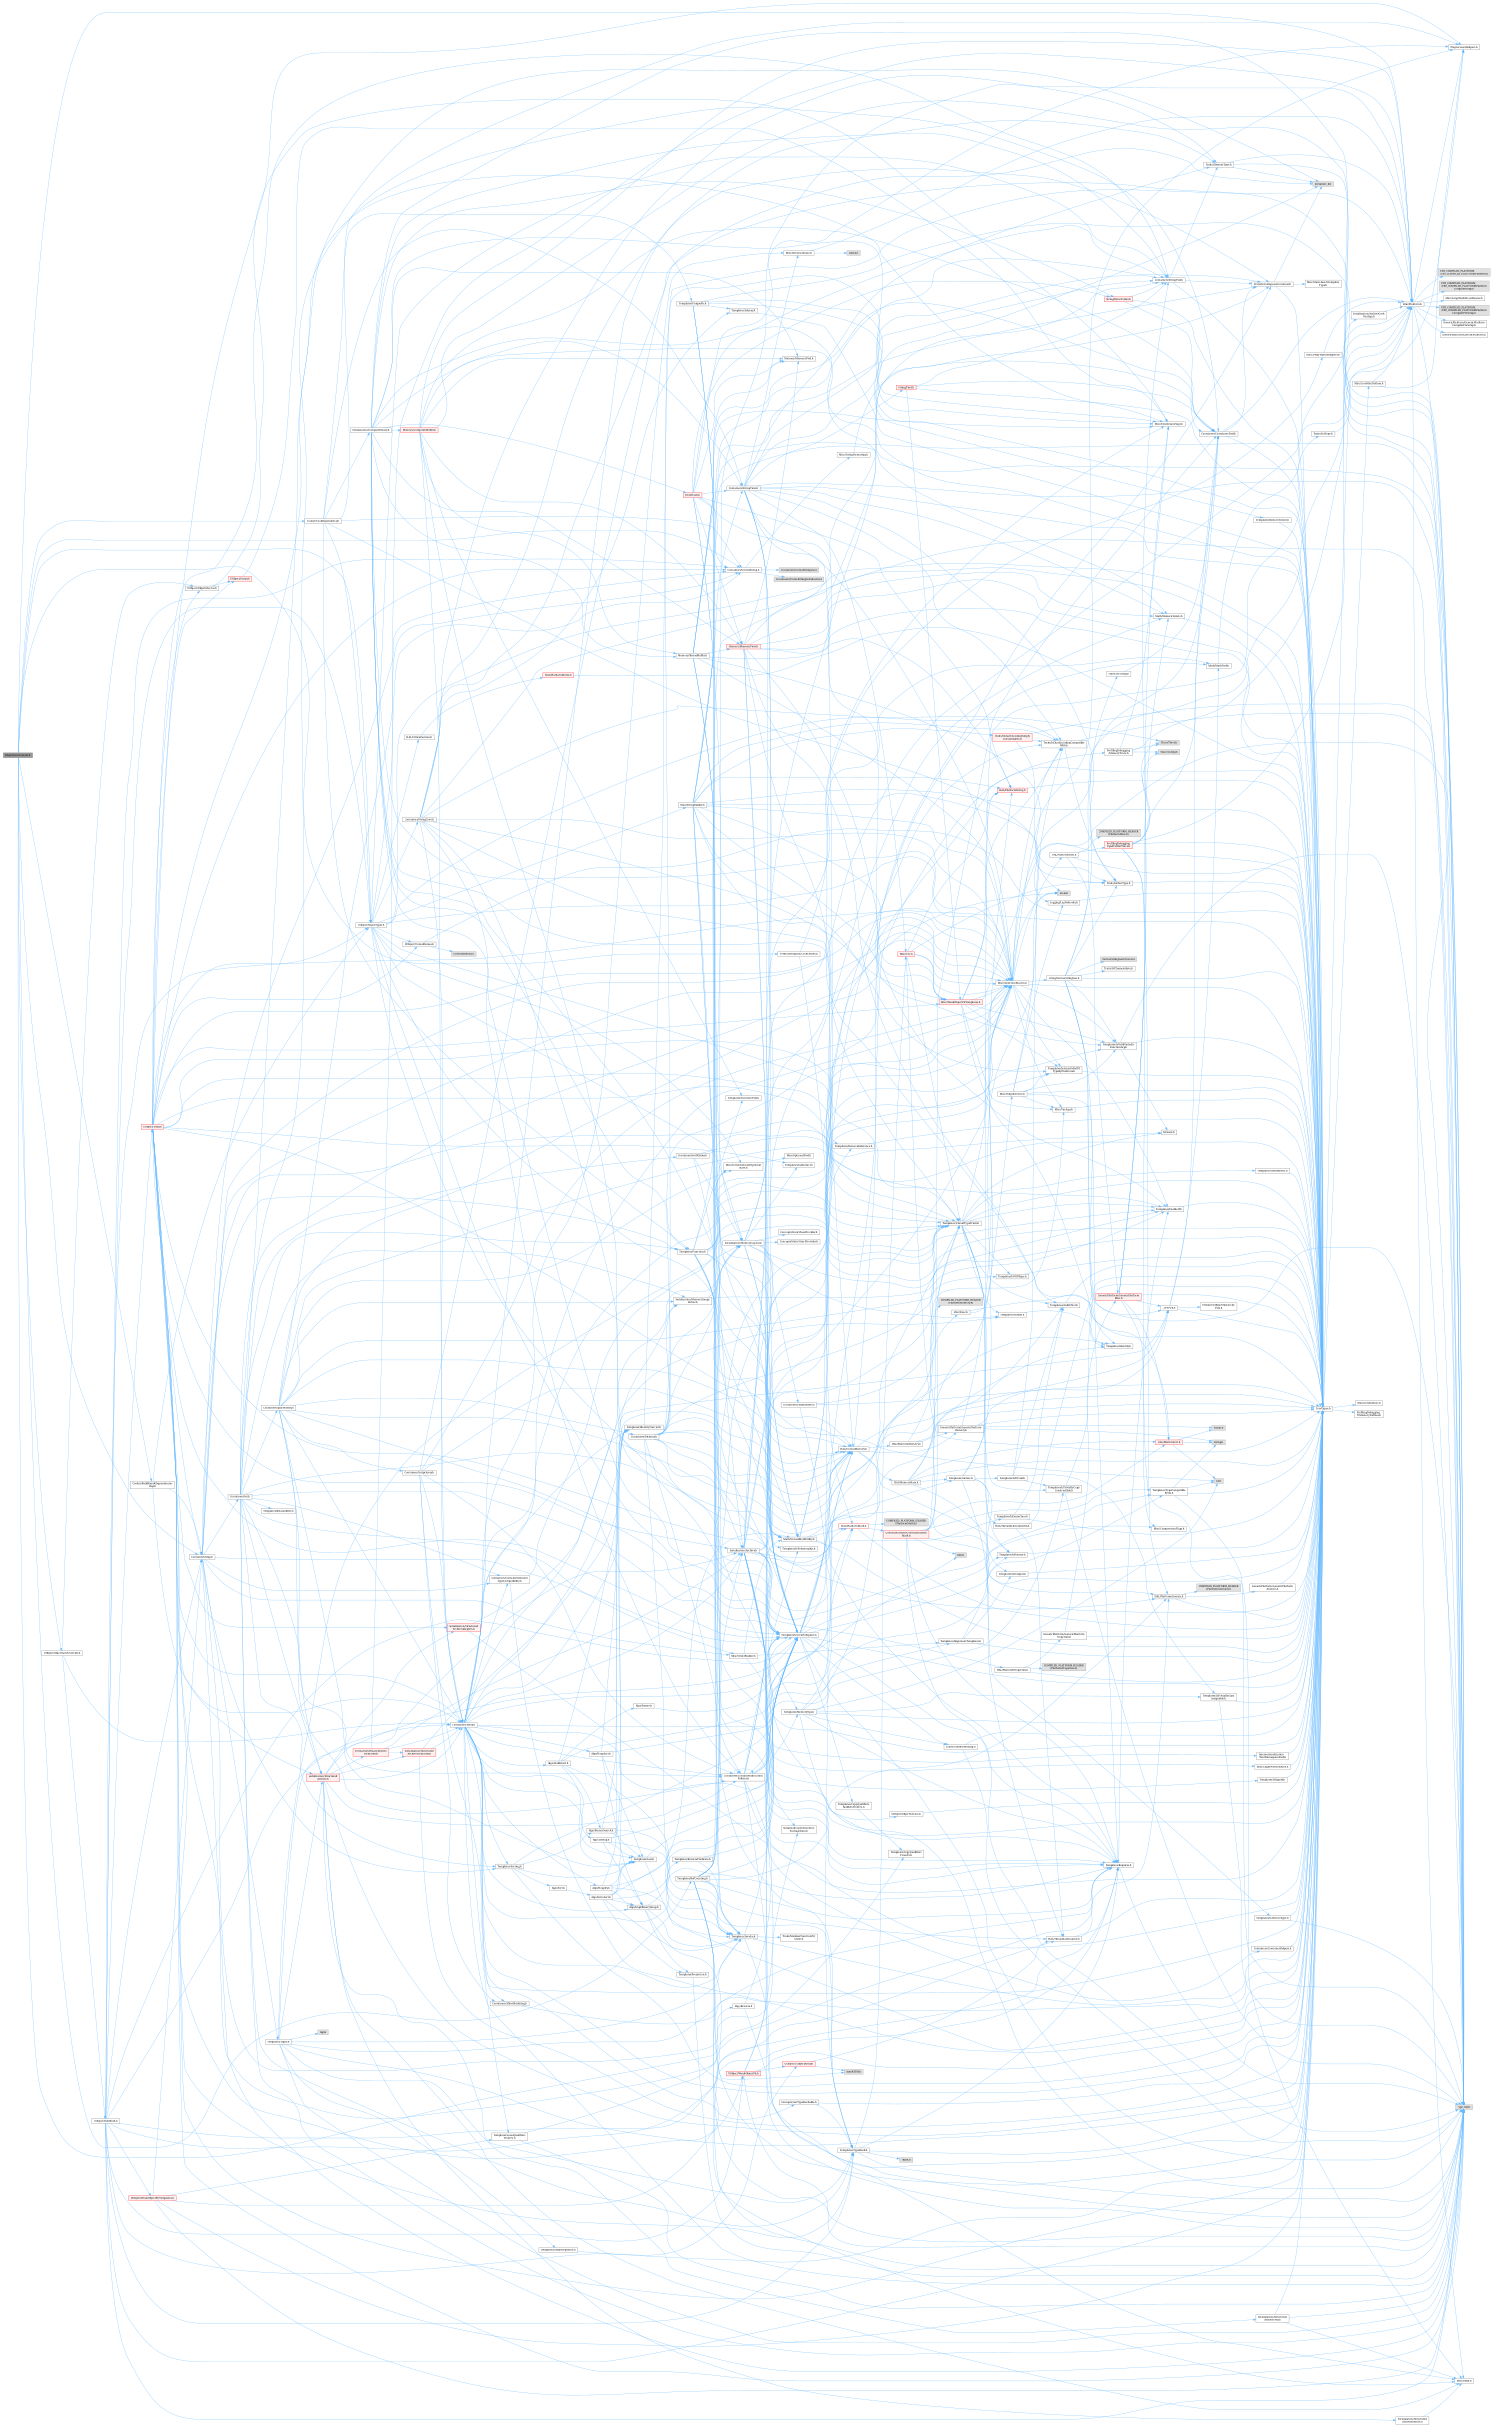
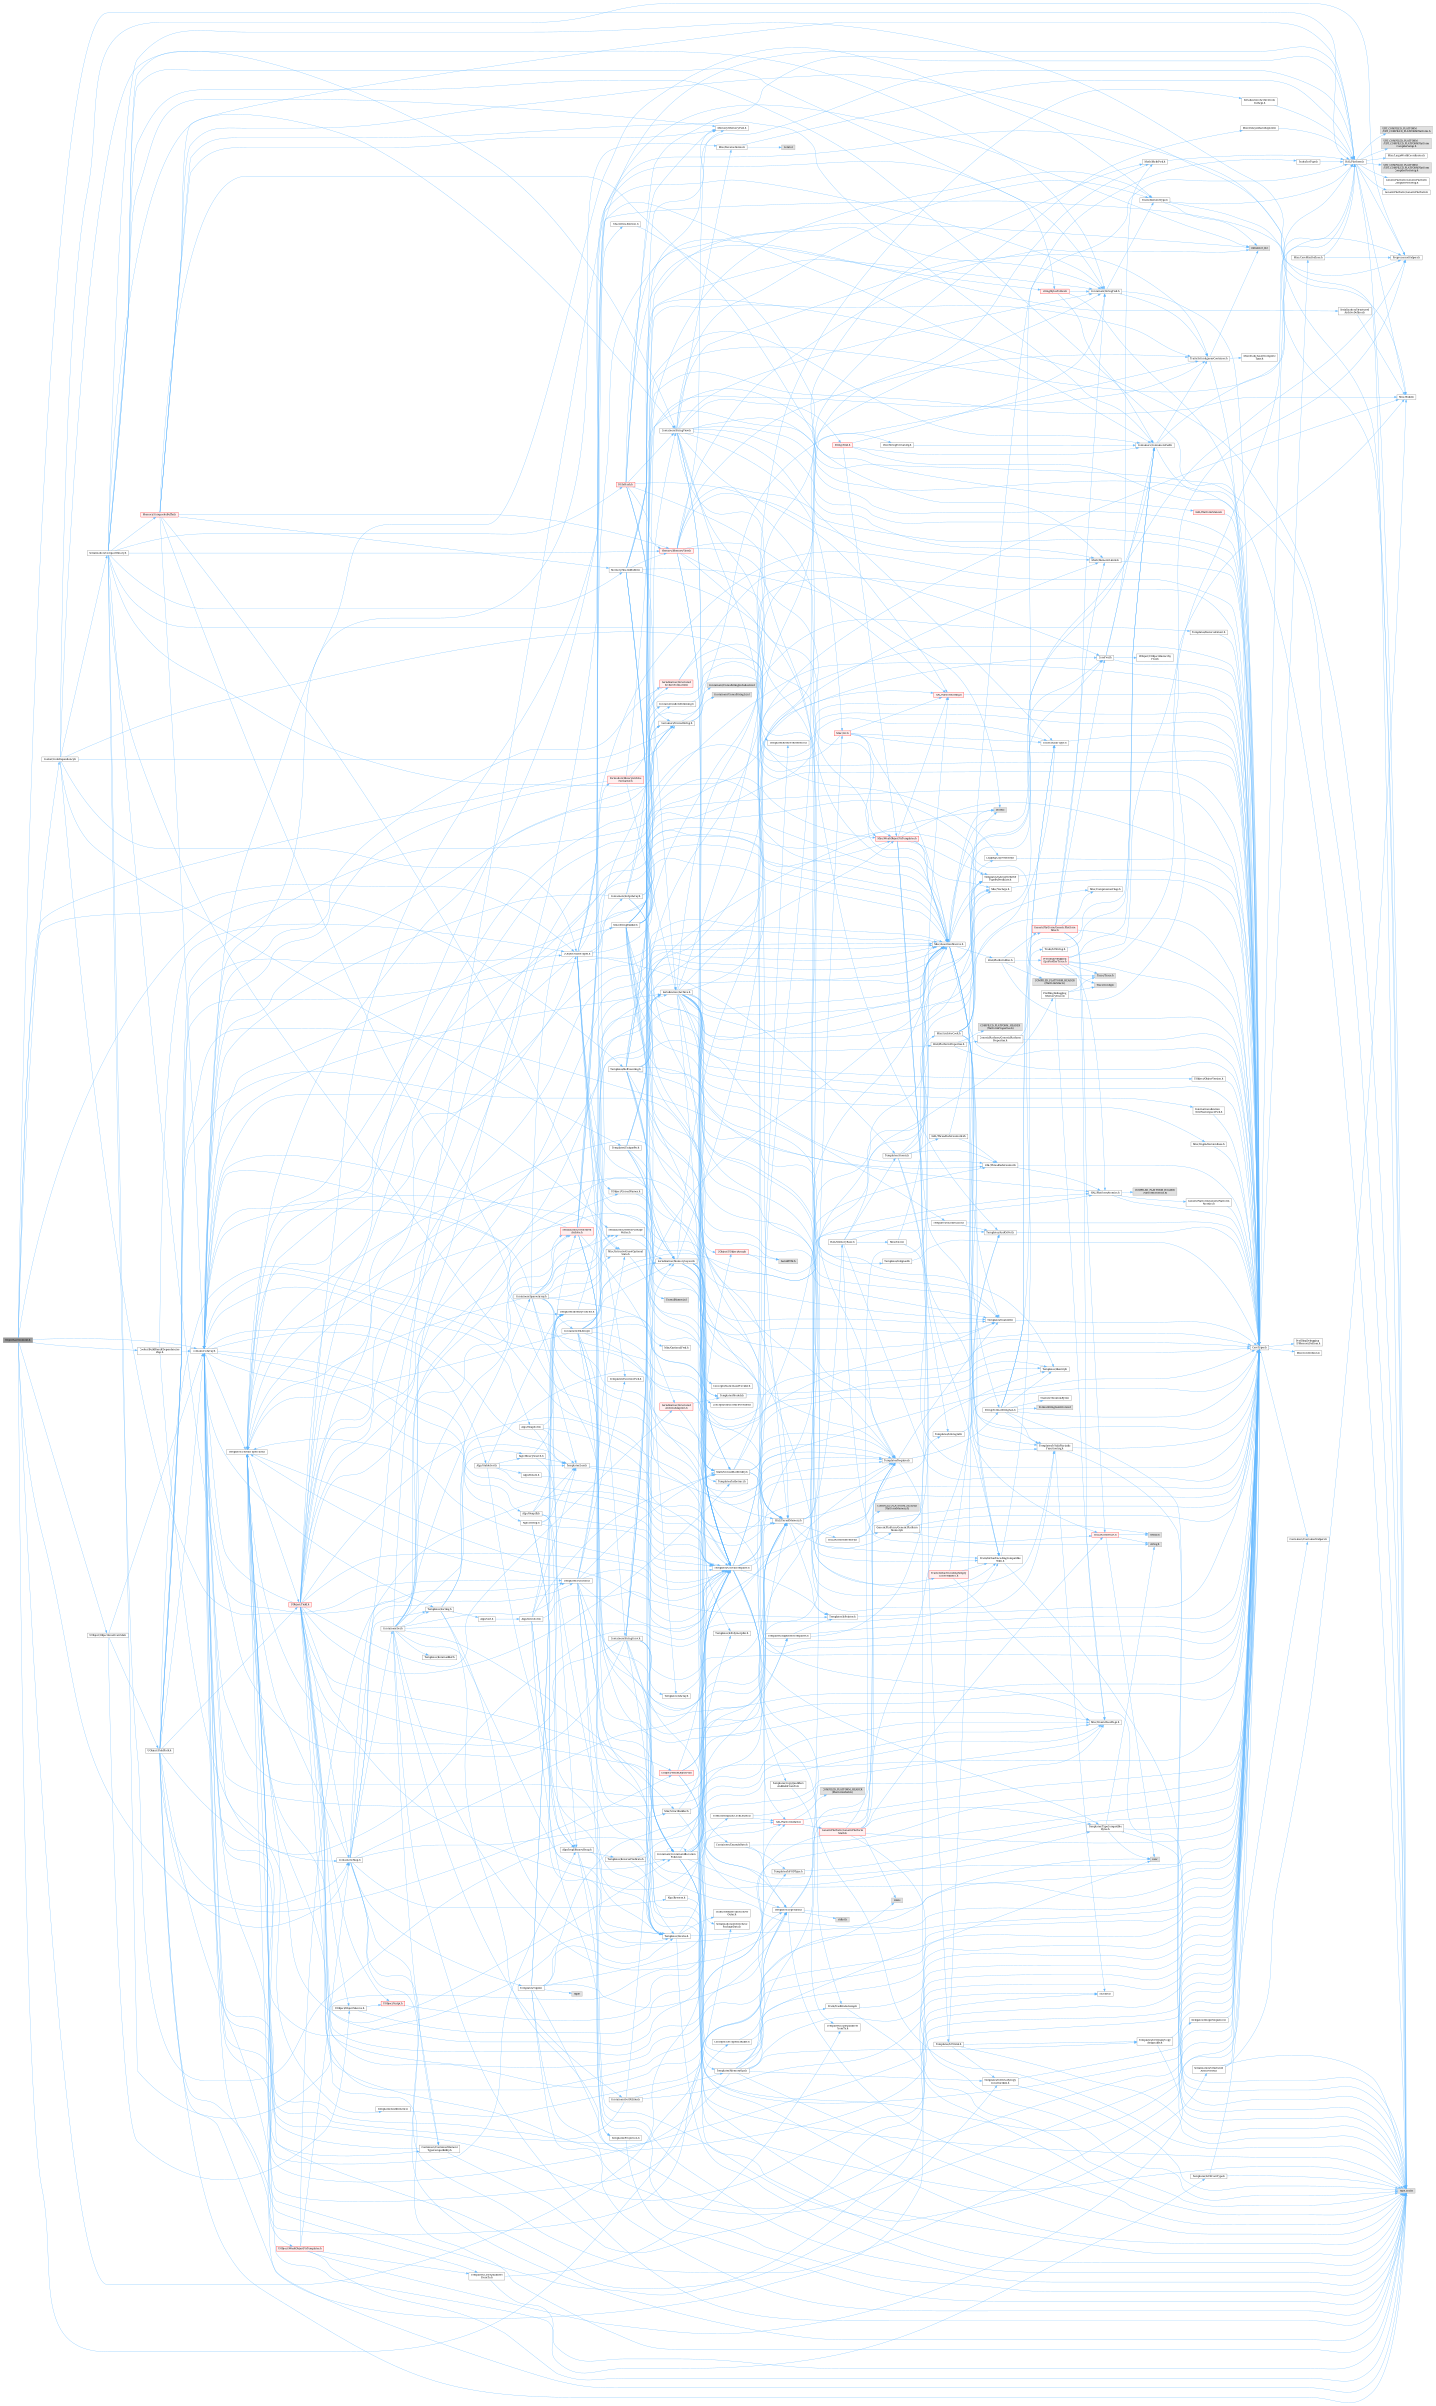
node "Misc/OutputDevice.h": label "Misc/OutputDevice.h" -> "Misc/ArchiveCook.h"
edge "UObject/Field.h" -> "Templates/UnrealTypeTraits.h": reversed
edge "Misc/StringBuilder.h" -> "Templates/EnableIf.h": added
edge "ObjectSaveContext.h" -> "Containers/Array.h": added
edge "String/FormatStringSan.h" -> "Templates/Requires.h": reversed
edge "Containers/ContainerHelpers.h" -> "CoreTypes.h": reversed
